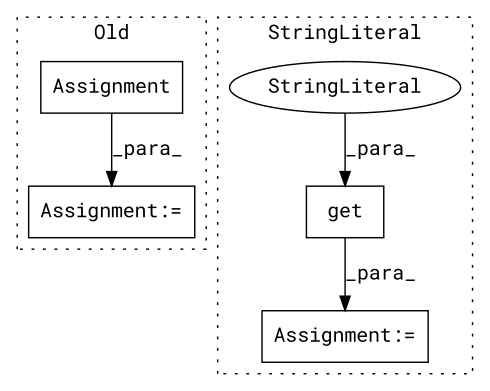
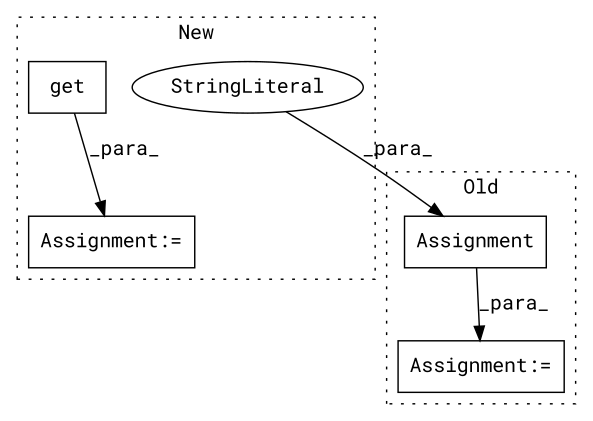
cluster "StringLiteral": label "StringLiteral" -> "New"
edge "StringLiteral" -> "get": now "StringLiteral" -> "Assignment"
